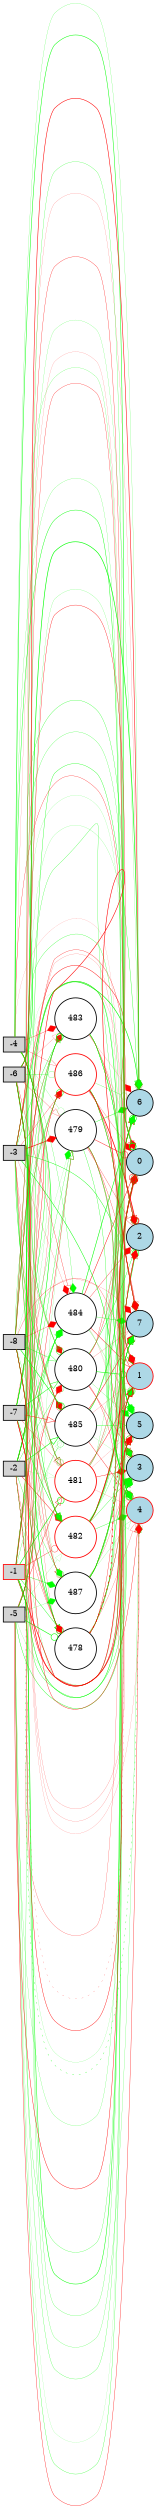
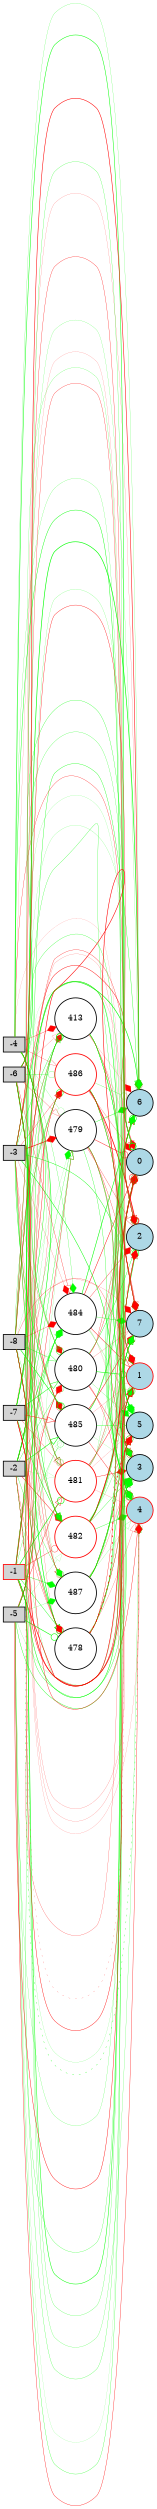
node "483": label "483" -> "413"
